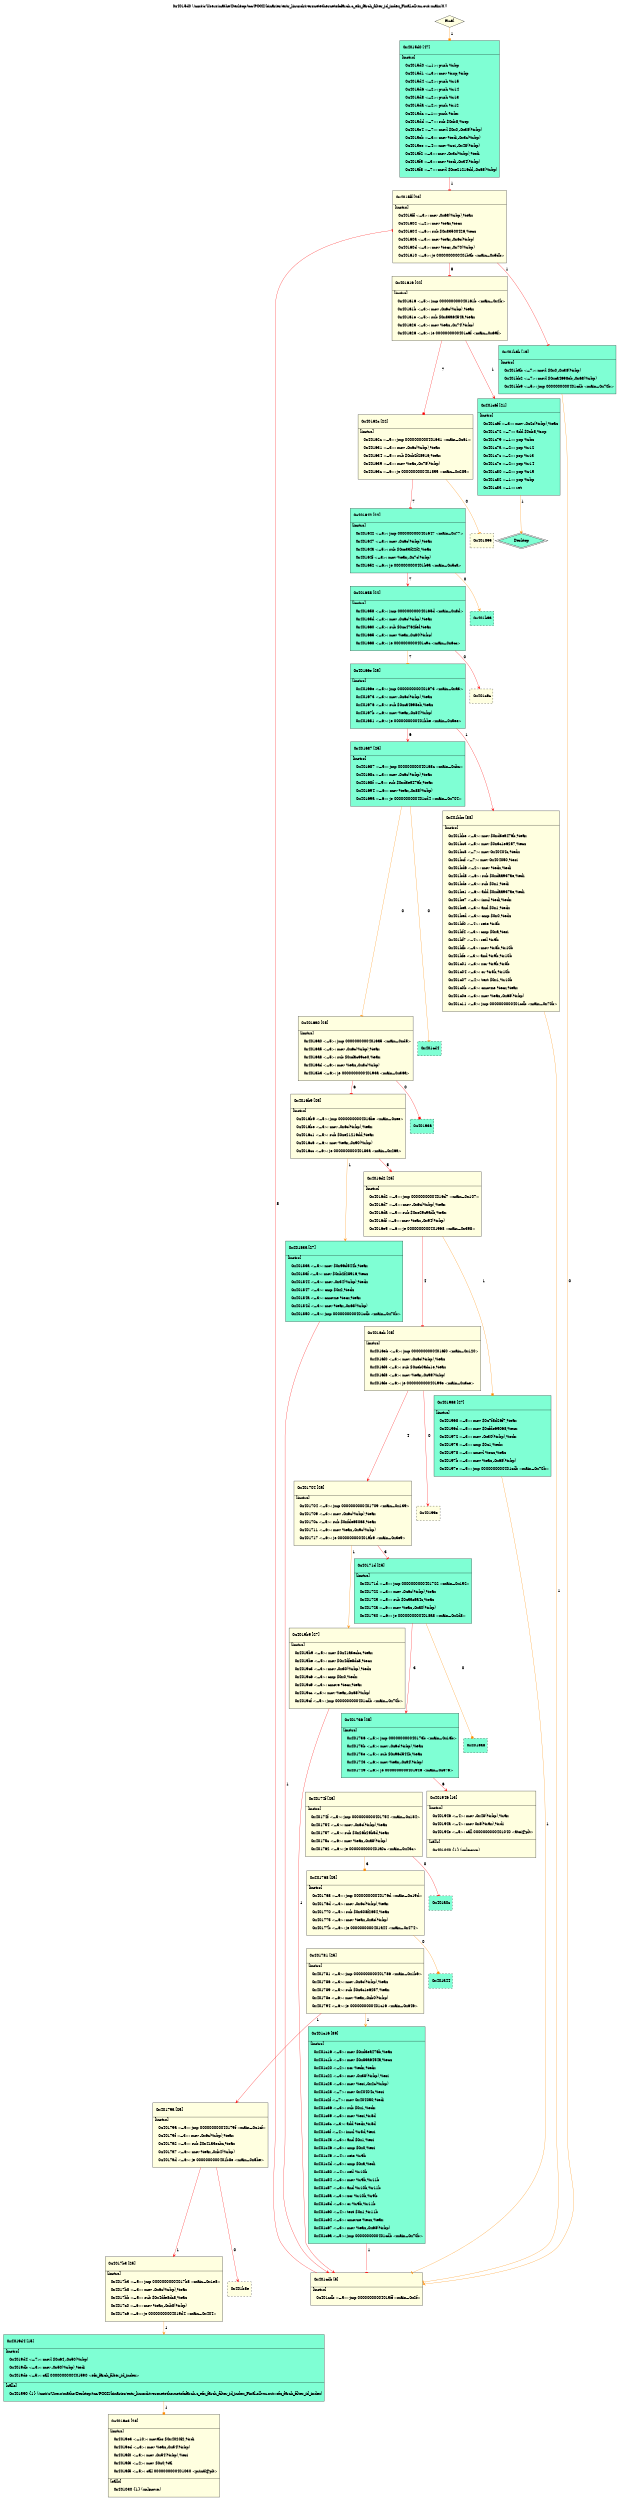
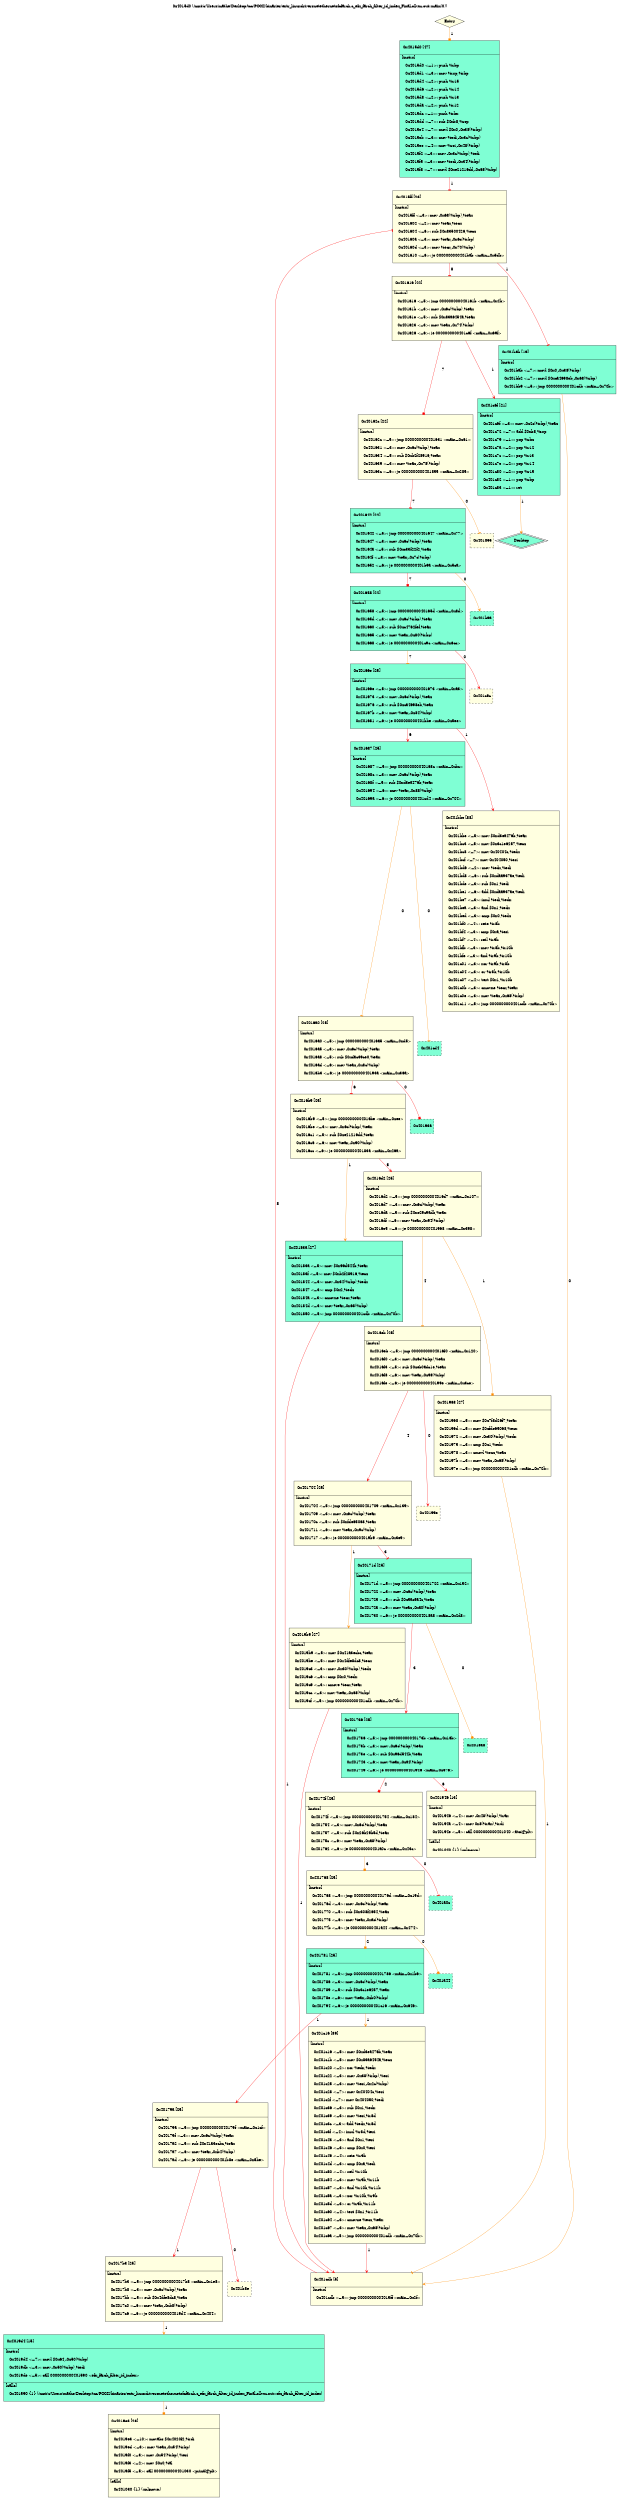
node "Final": label "Final" -> "Entry"
edge "0x401642 [22]" -> "0x401658 [22]": arrowhead vee -> box
edge "0x4016d2 [25]" -> "0x4016eb [25]": color red -> darkorange
node "0x401968 [27]": fillcolor aquamarine -> lightyellow
edge "0x401bbe [88]" -> "0x401cdb [5]": removed, label "1"
edge "0x401736 [25]" -> "0x40174f [25]": added, label "2"
edge "0x401768 [25]" -> "0x401781 [25]": added, label "2"
node "0x401781 [25]": fillcolor lightyellow -> aquamarine
node "0x401c16 [89]": fillcolor aquamarine -> lightyellow
edge "0x401c16 [89]" -> "0x401cdb [5]": arrowhead tee -> vee
